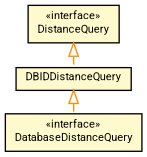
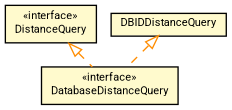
edge "DBIDDistanceQuery" -> "DistanceQuery": now "DatabaseDistanceQuery" -> "DistanceQuery"
